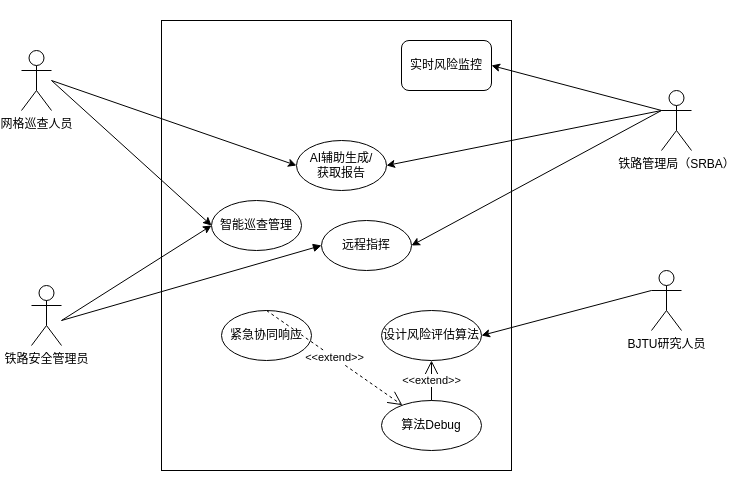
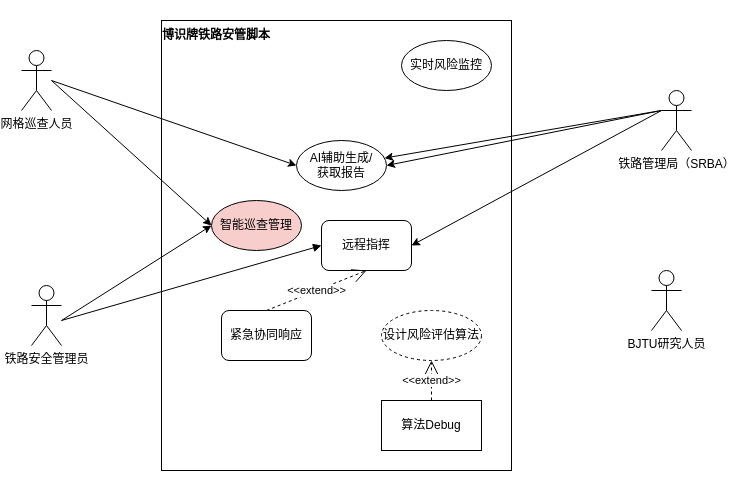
node "博识牌铁路安管脚本": added
node "实时风险监控": shape rounded rectangle -> ellipse
edge "铁路管理局（SRBA）" -> "实时风险监控": now "铁路管理局（SRBA）" -> "AI辅助生成/ 获取报告"
node "智能巡查管理": fillcolor #ffffff -> #f8cecc
node "远程指挥": shape ellipse -> rounded rectangle
edge "BJTU研究人员" -> "设计风险评估算法": removed
node "紧急协同响应": shape ellipse -> rounded rectangle
node "设计风险评估算法": style solid -> dashed
edge "紧急协同响应" -> "算法Debug": now "紧急协同响应" -> "远程指挥"
edge "算法Debug" -> "设计风险评估算法": style solid -> dashed
node "算法Debug": shape ellipse -> rectangle
